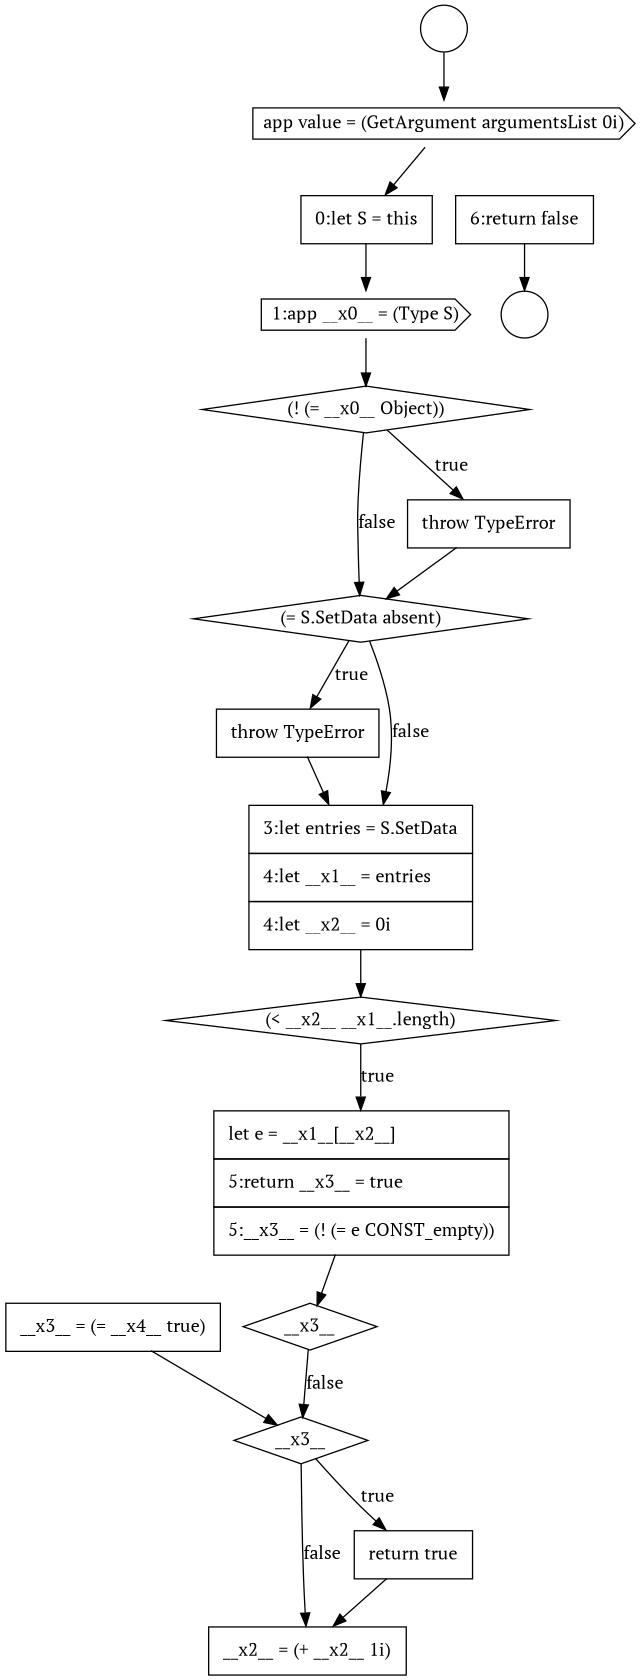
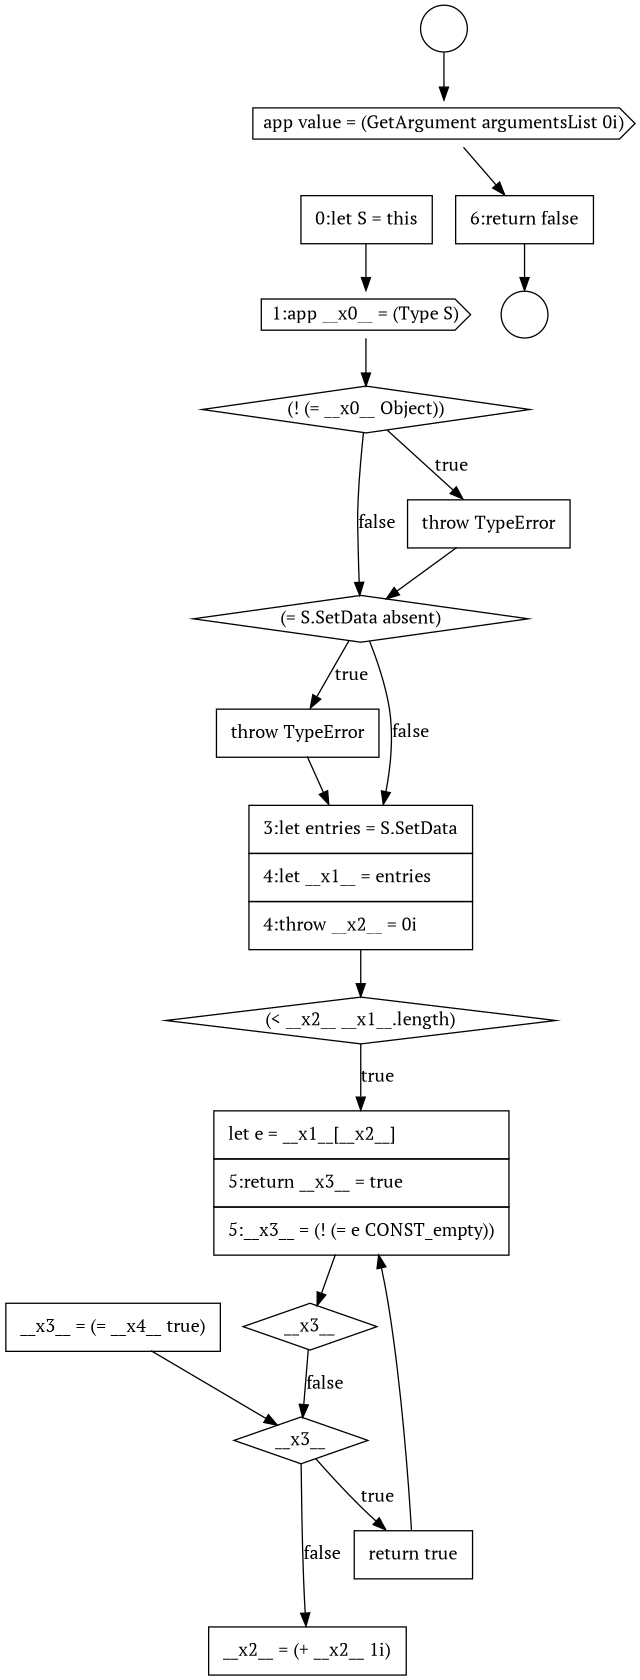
edge "app value = (GetArgument argumentsList 0i)" -> "0:let S = this": now "app value = (GetArgument argumentsList 0i)" -> "6:return false"
node "3:let entries = S.SetData": text "4:let __x2__ = 0i" -> "4:throw __x2__ = 0i"
edge "return true" -> "__x2__ = (+ __x2__ 1i)": now "return true" -> "let e = __x1__[__x2__]"
